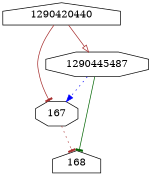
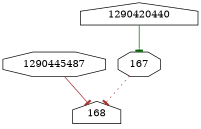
edge "1290420440" -> "1290445487": removed
edge "1290420440" -> "167": color brown -> darkgreen
edge "1290445487" -> "167": removed
edge "1290445487" -> "168": color darkgreen -> brown
